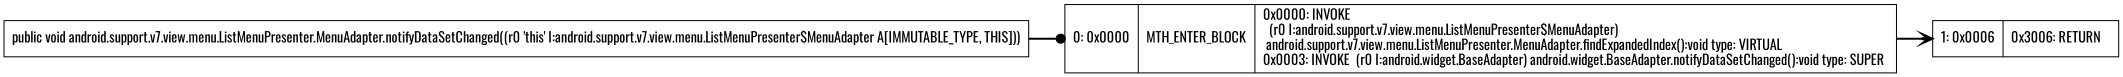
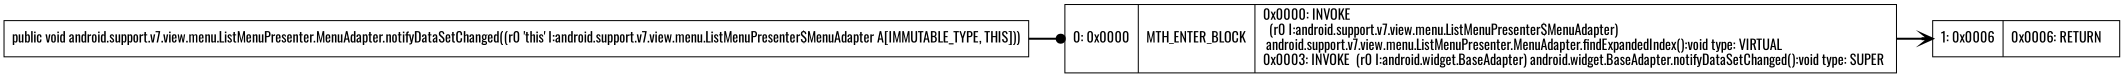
node "1: 0x0006": text "0x3006: RETURN" -> "0x0006: RETURN"
